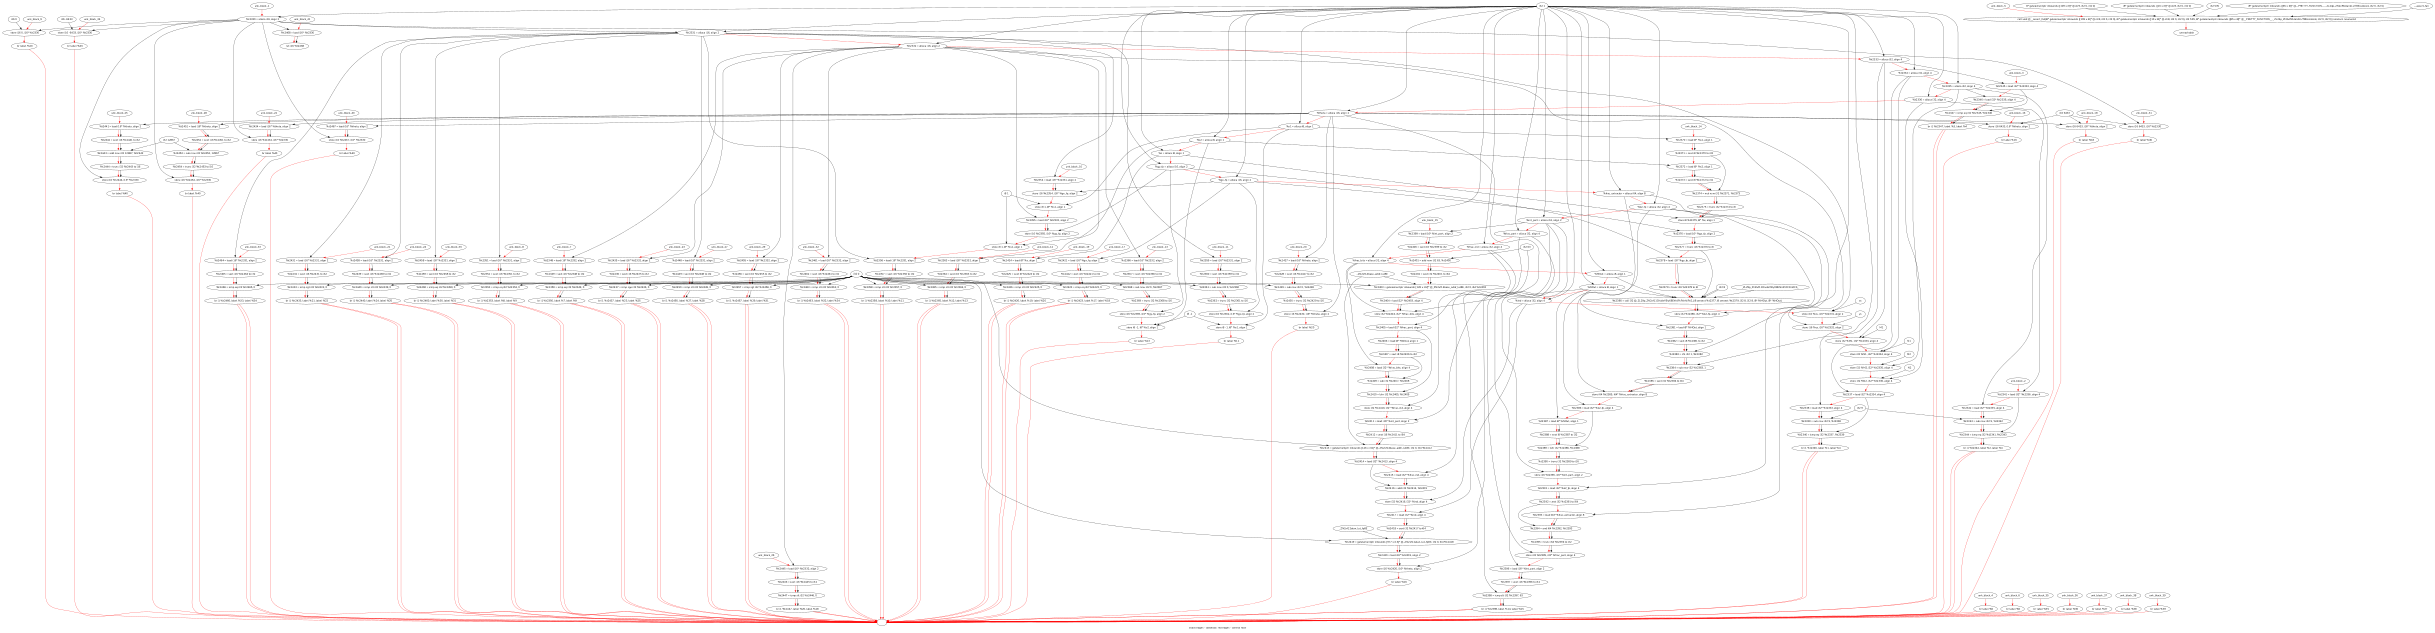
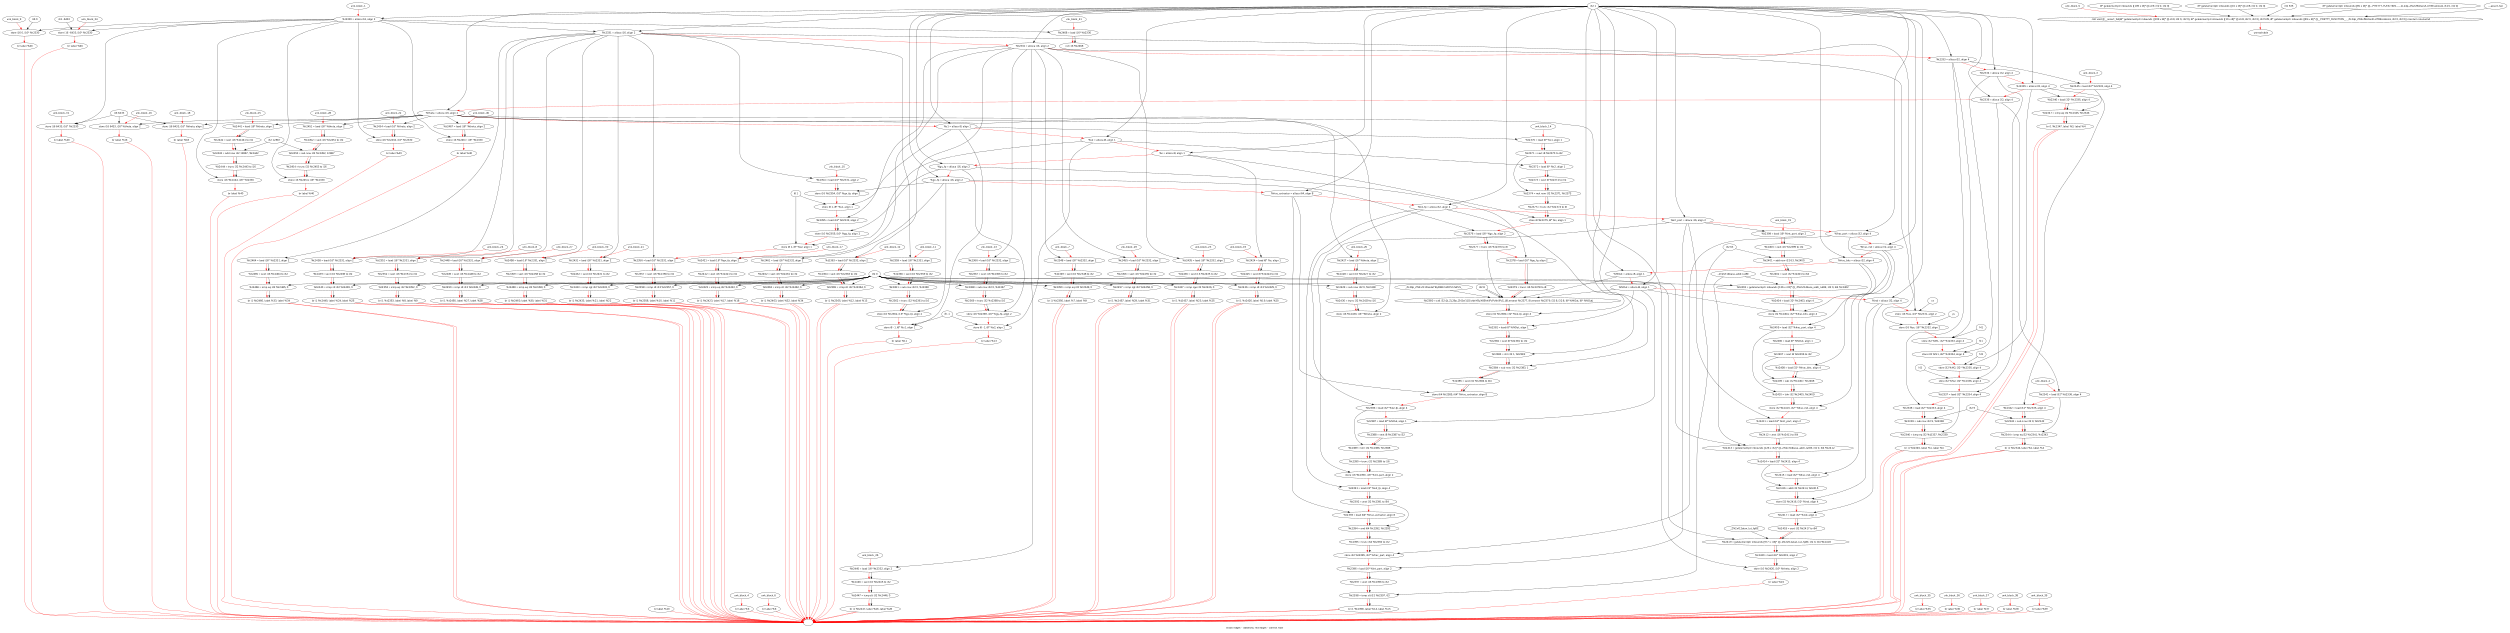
node "unk_block_33": removed
node "unk_block_32": removed
edge "store i16 %t2430, i16* %theta, align 2" -> "br label %20": removed
